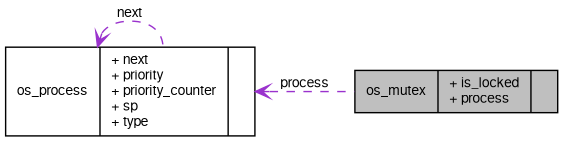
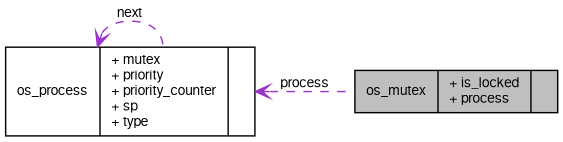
node "os_process": text "+ next" -> "+ mutex"
